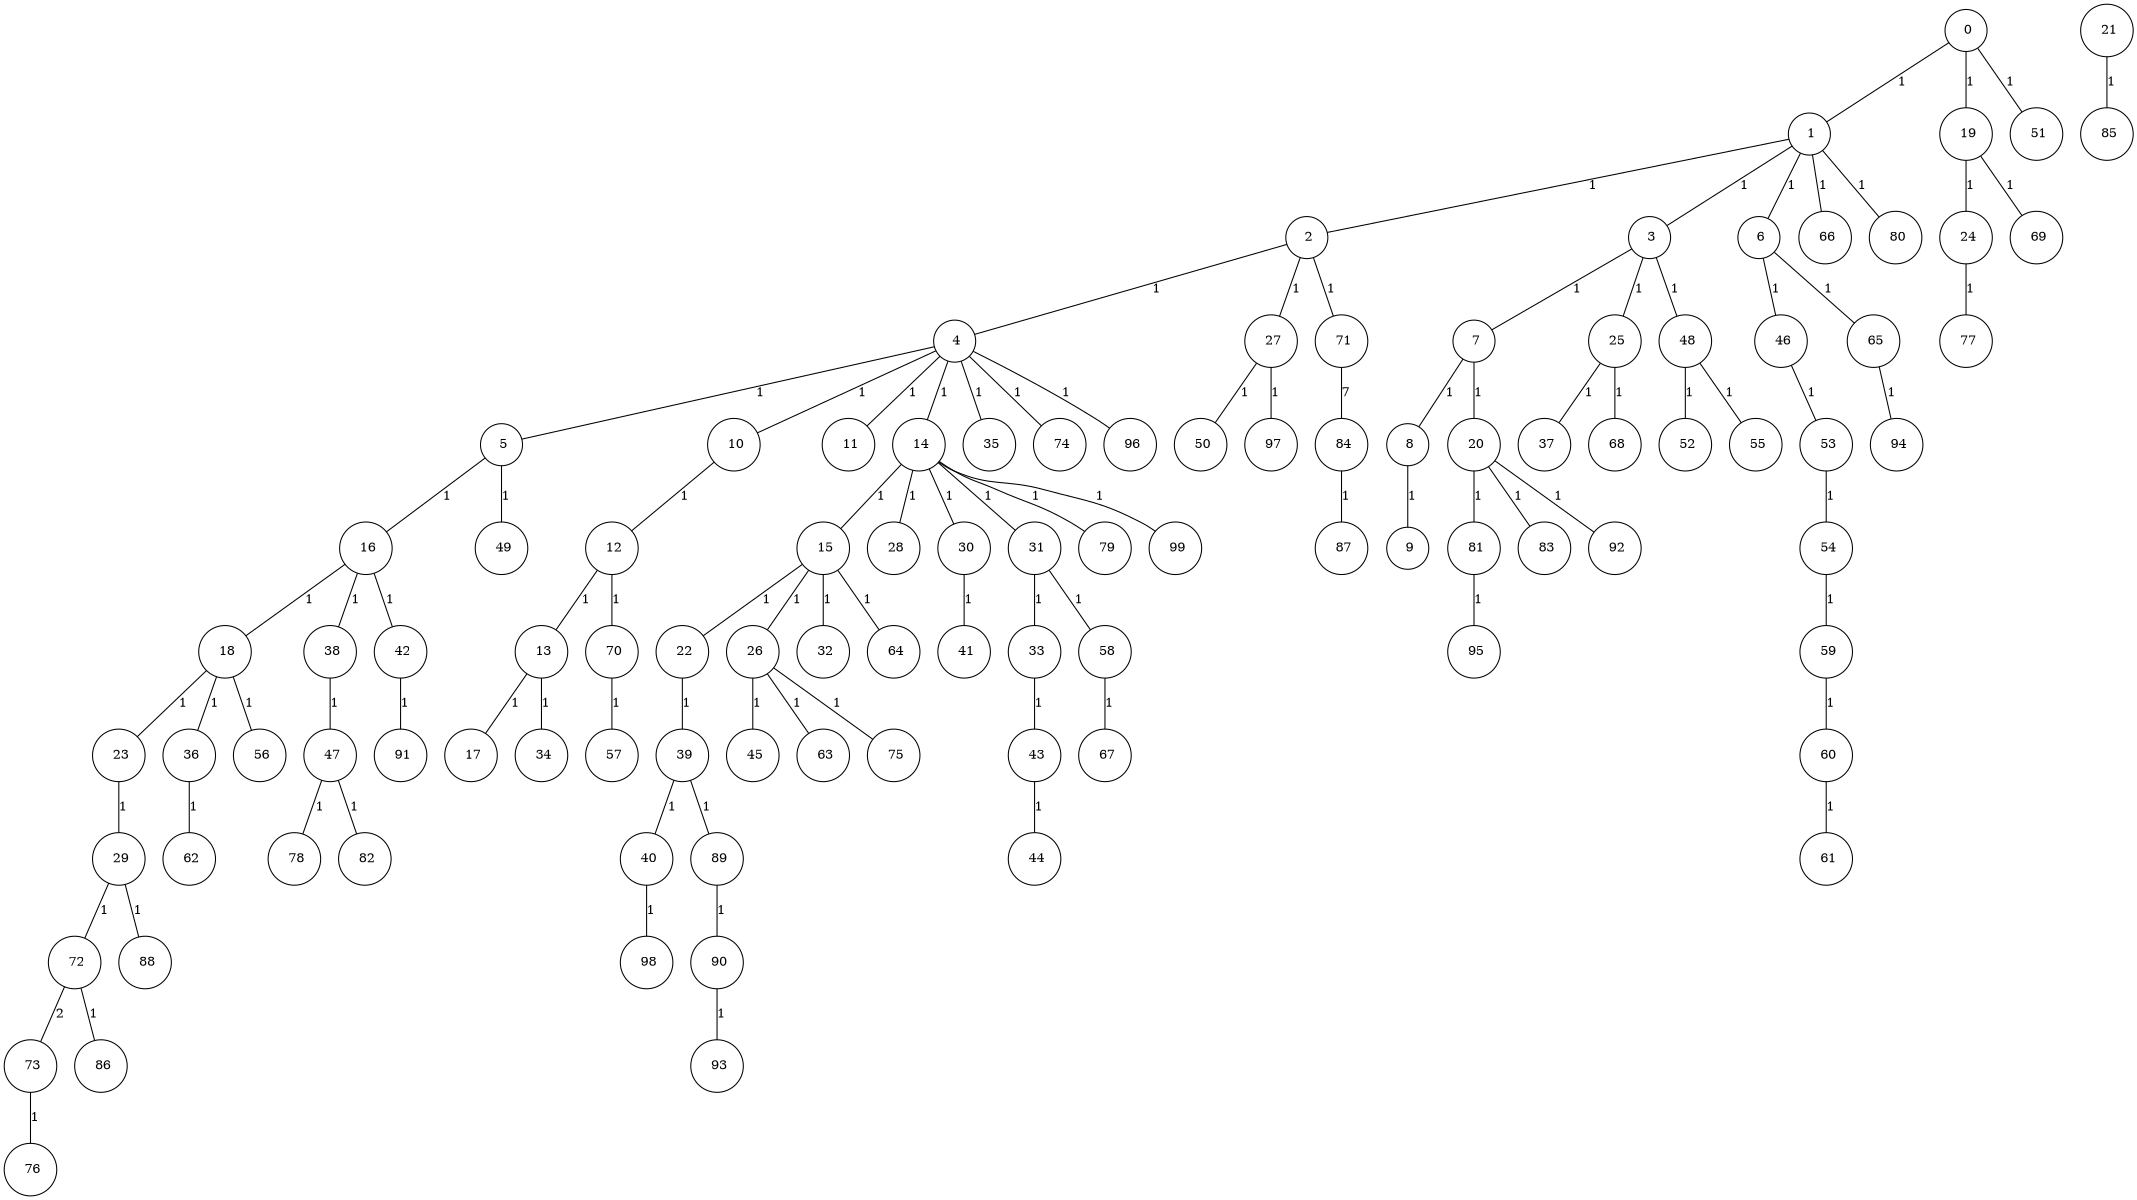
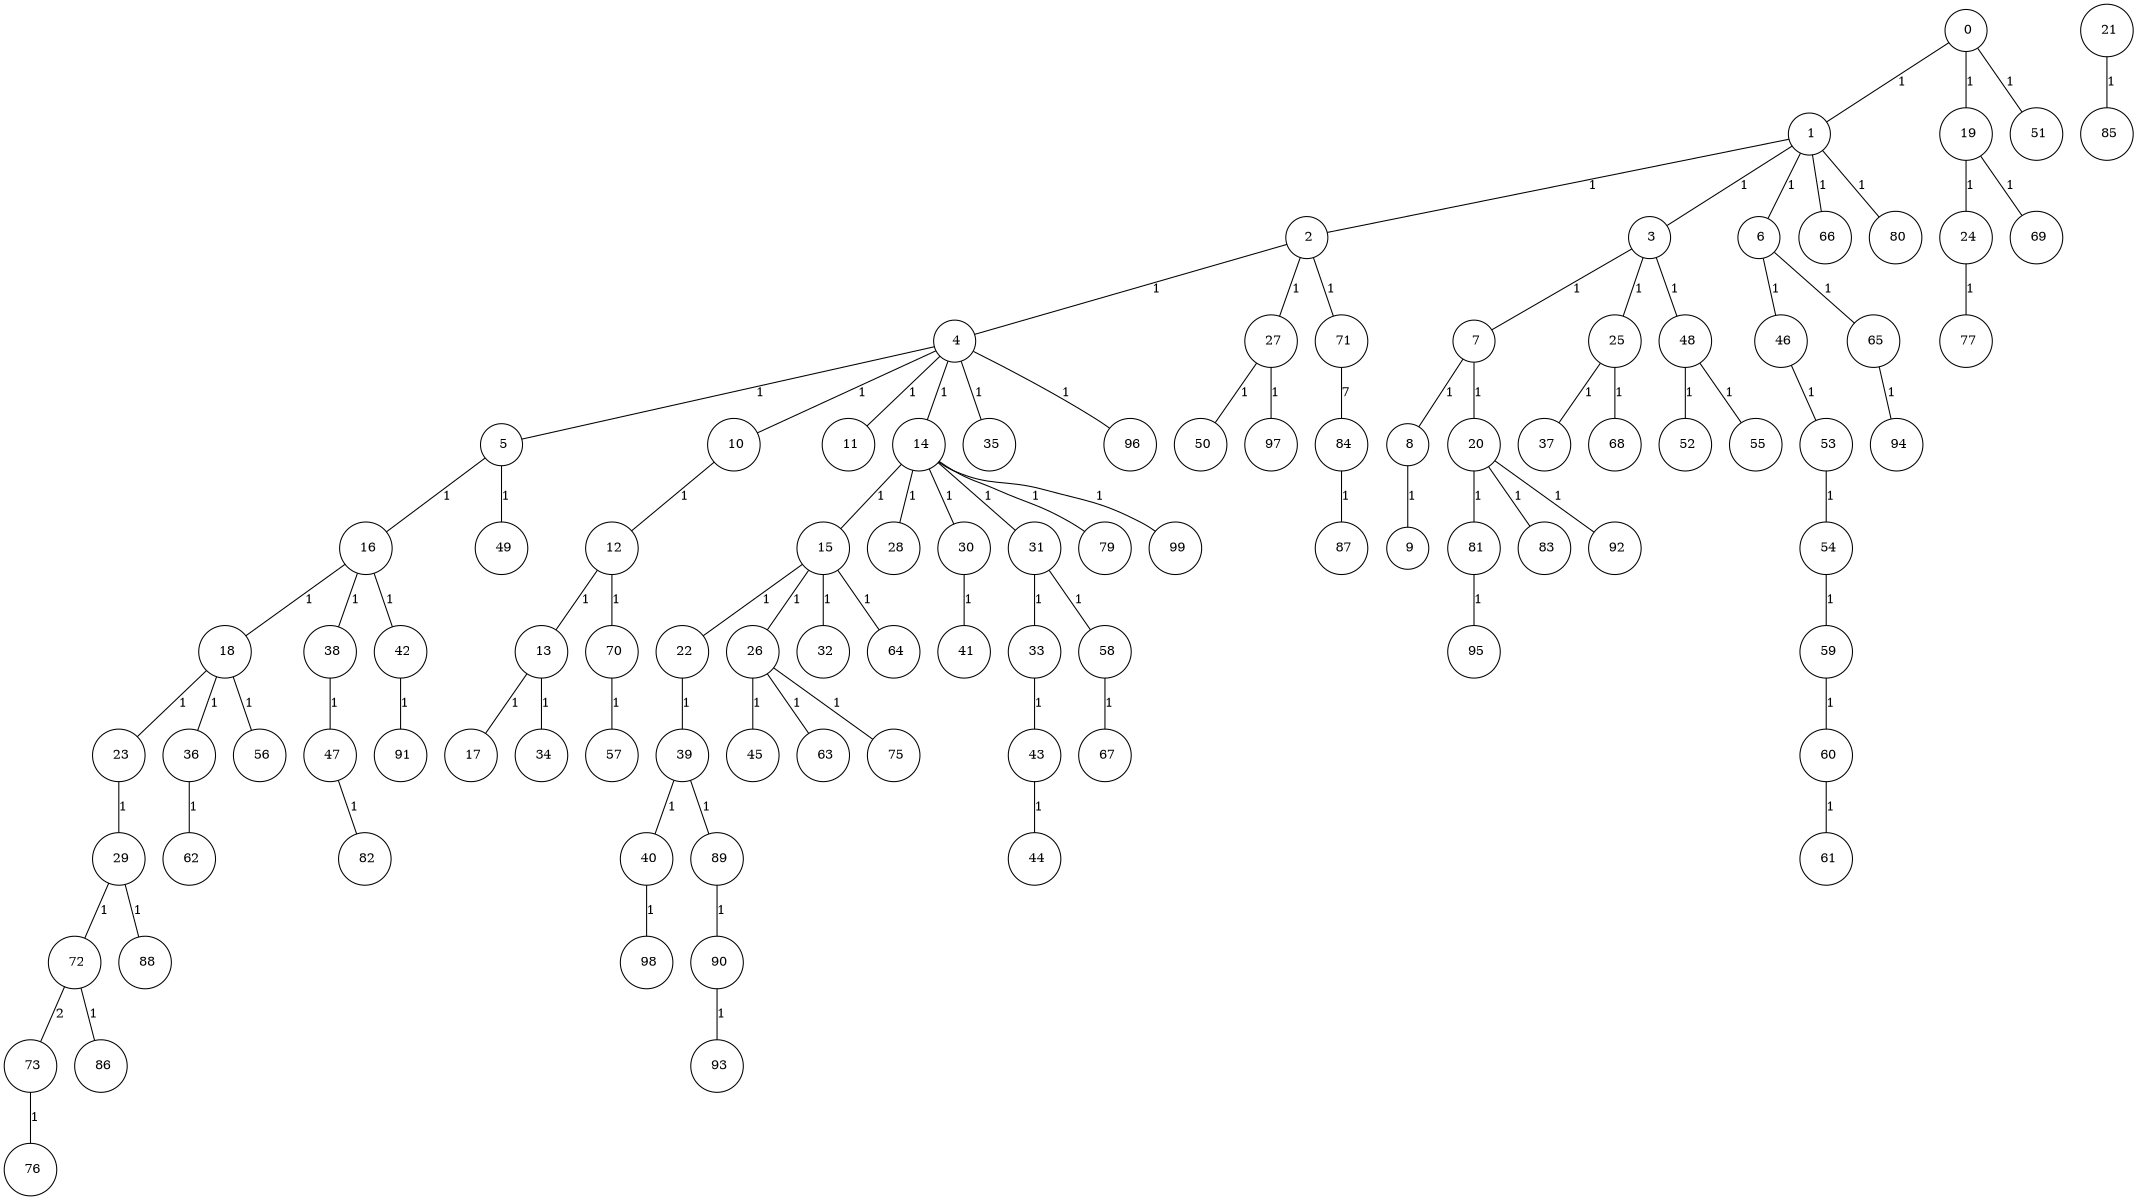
node "74": removed
node "78": removed
